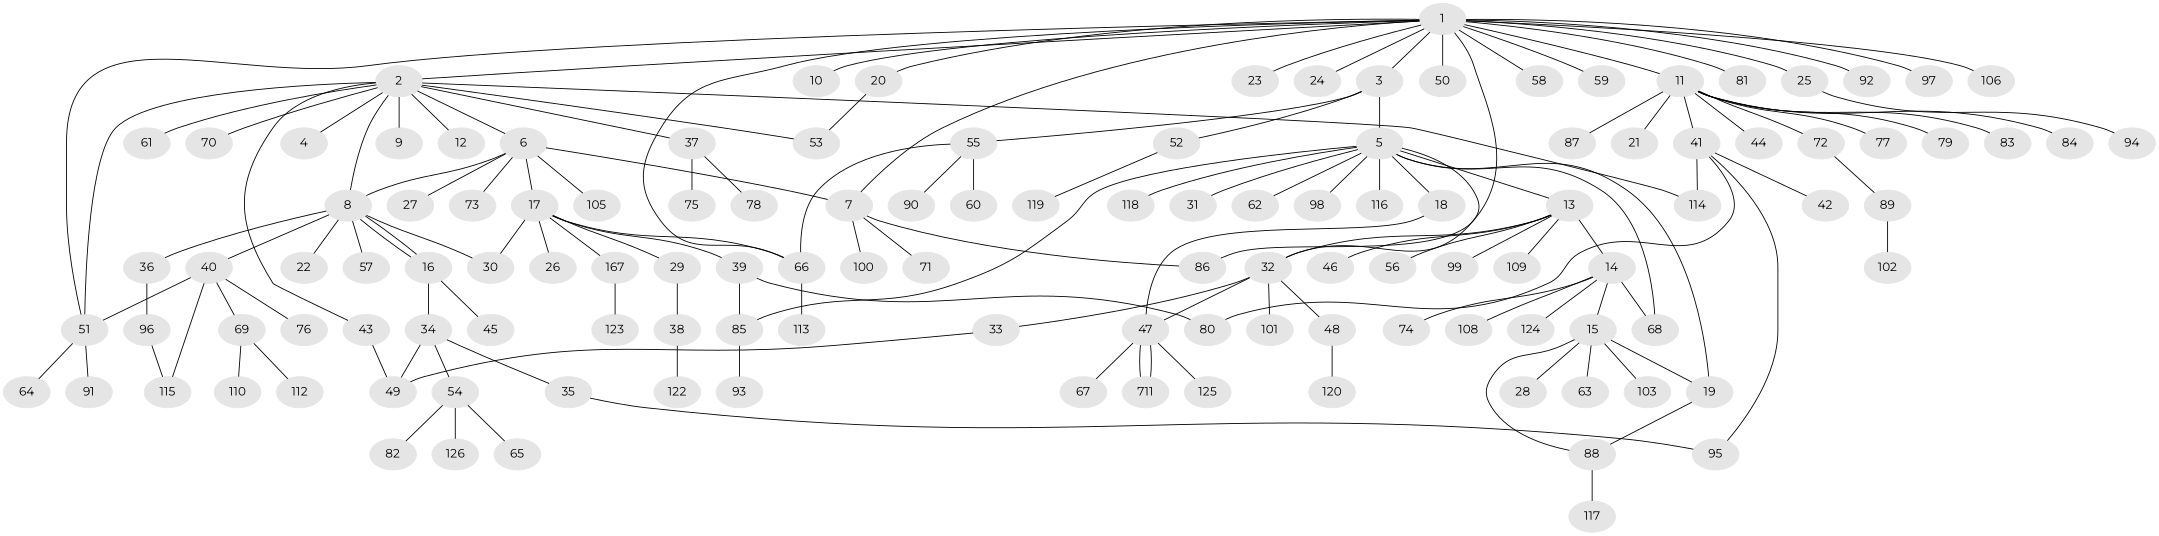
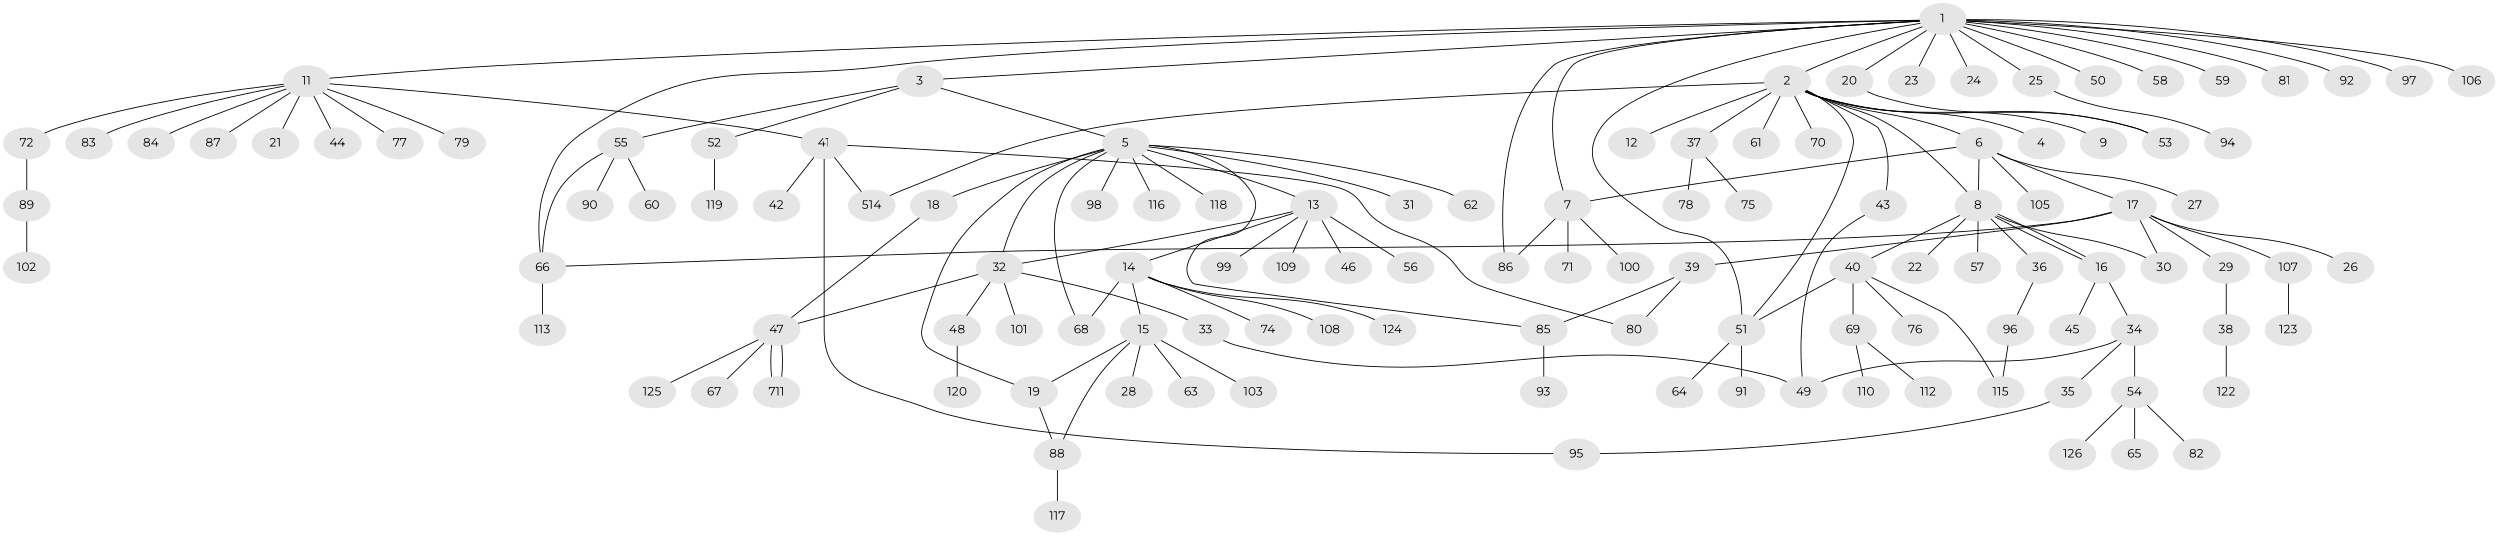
node "10": removed
node "73": removed
node "114": label "114" -> "514"
node "167": label "167" -> "107"
